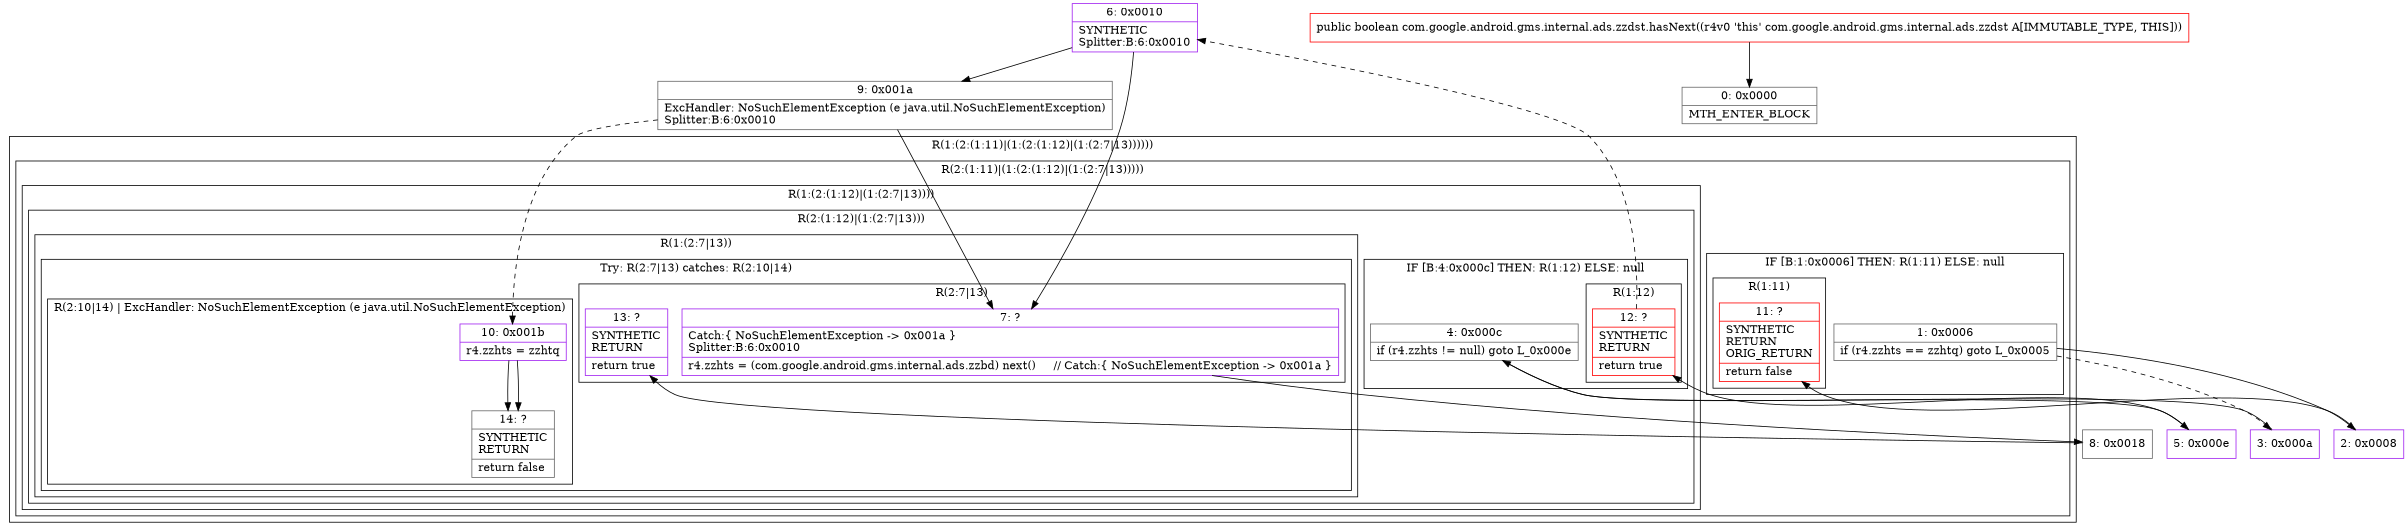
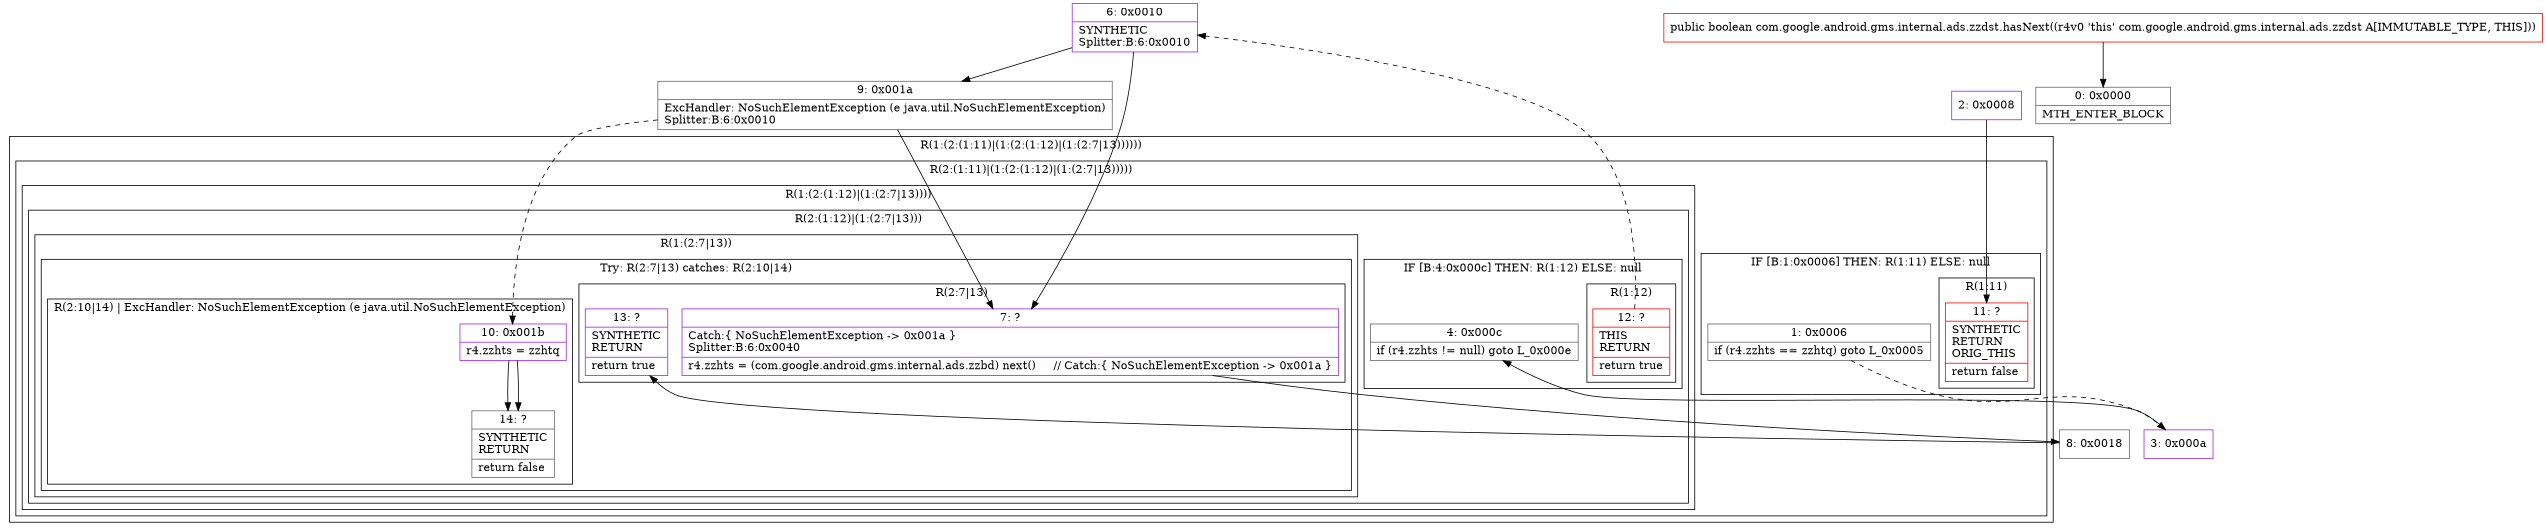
node "12: ?": text "SYNTHETIC" -> "THIS"
node "7: ?": text "Splitter:B:6:0x0010" -> "Splitter:B:6:0x0040"
node "11: ?": text "ORIG_RETURN" -> "ORIG_THIS"
edge "1: 0x0006" -> "2: 0x0008": removed
node "5: 0x000e": removed
